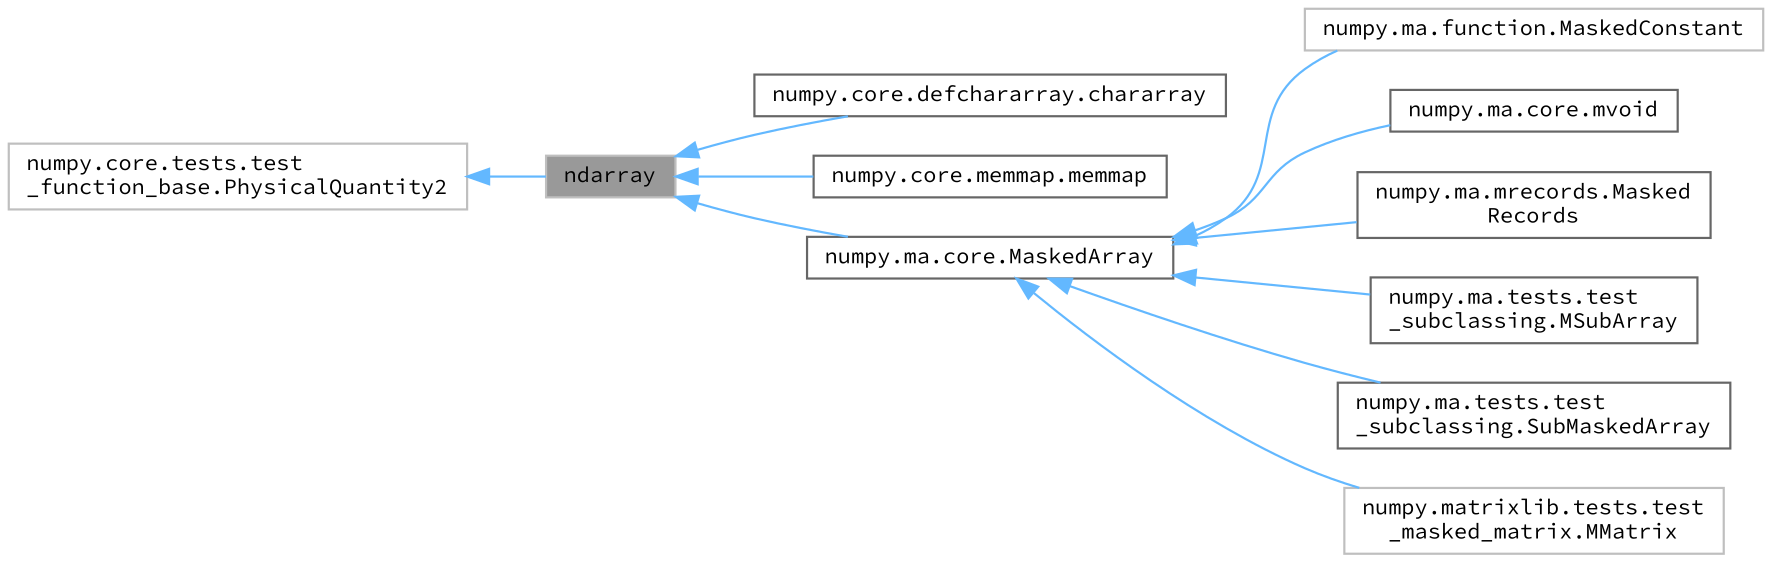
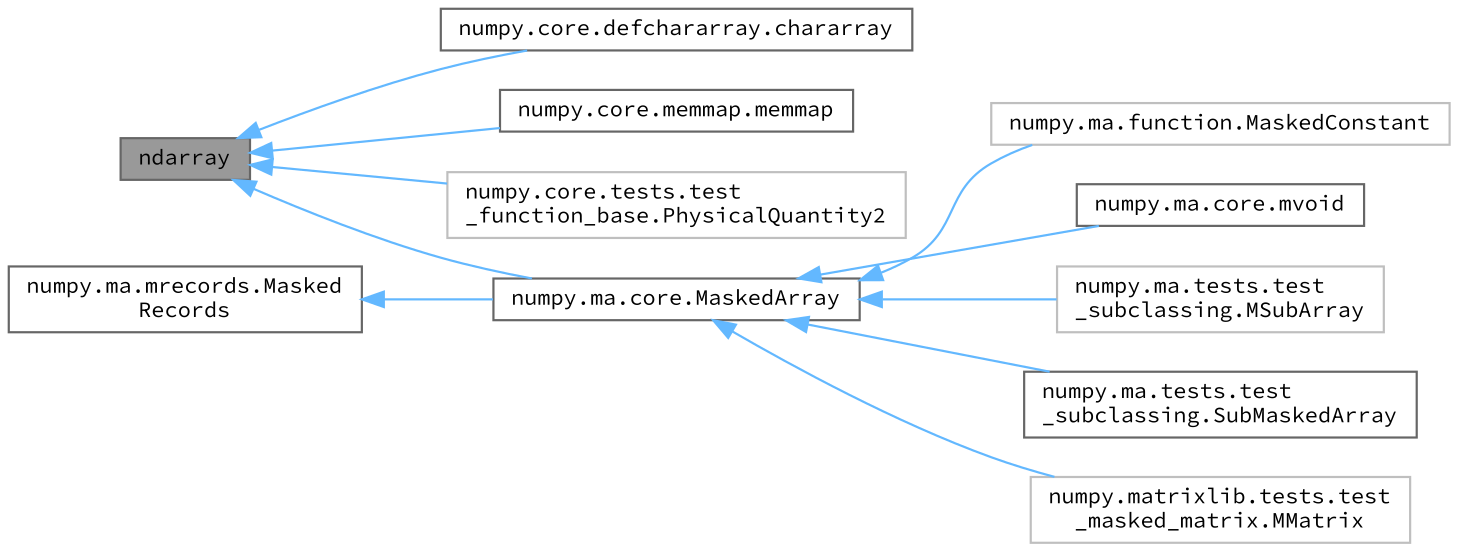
edge "ndarray" -> "numpy.core.tests.test _function_base.PhysicalQuantity2": reversed
node "ndarray": color grey75 -> gray40
edge "numpy.ma.mrecords.Masked Records" -> "numpy.ma.core.MaskedArray": reversed
node "numpy.ma.tests.test _subclassing.MSubArray": color gray40 -> grey75
